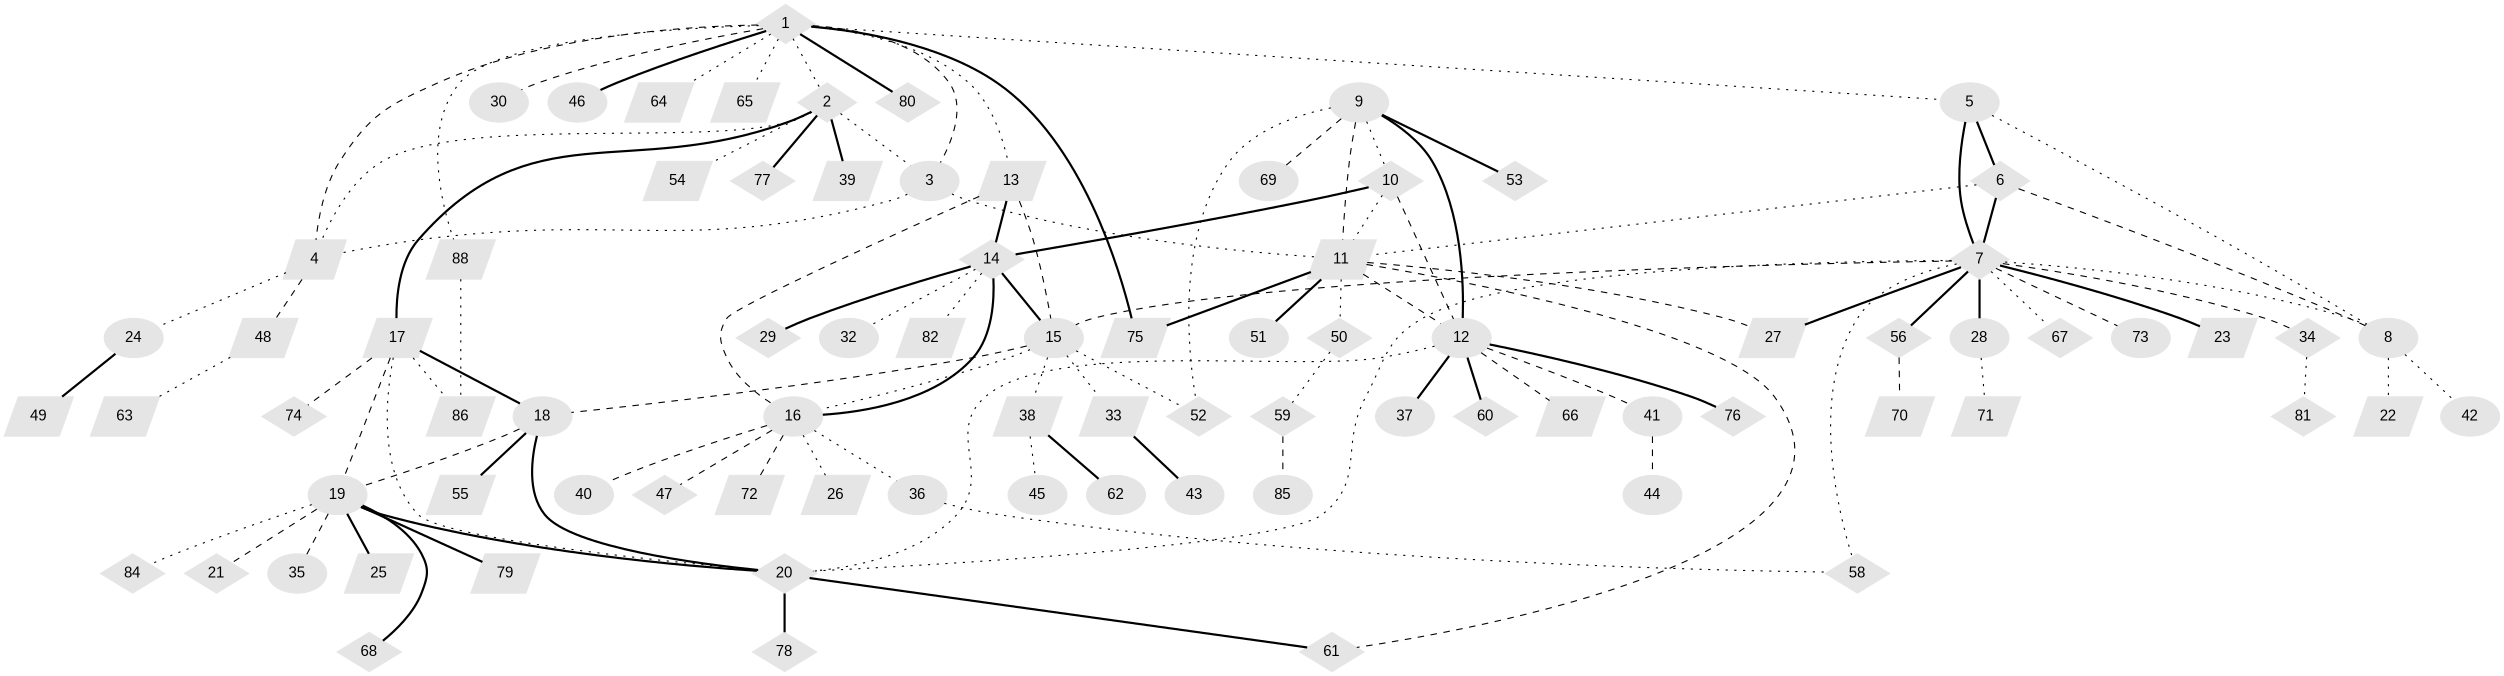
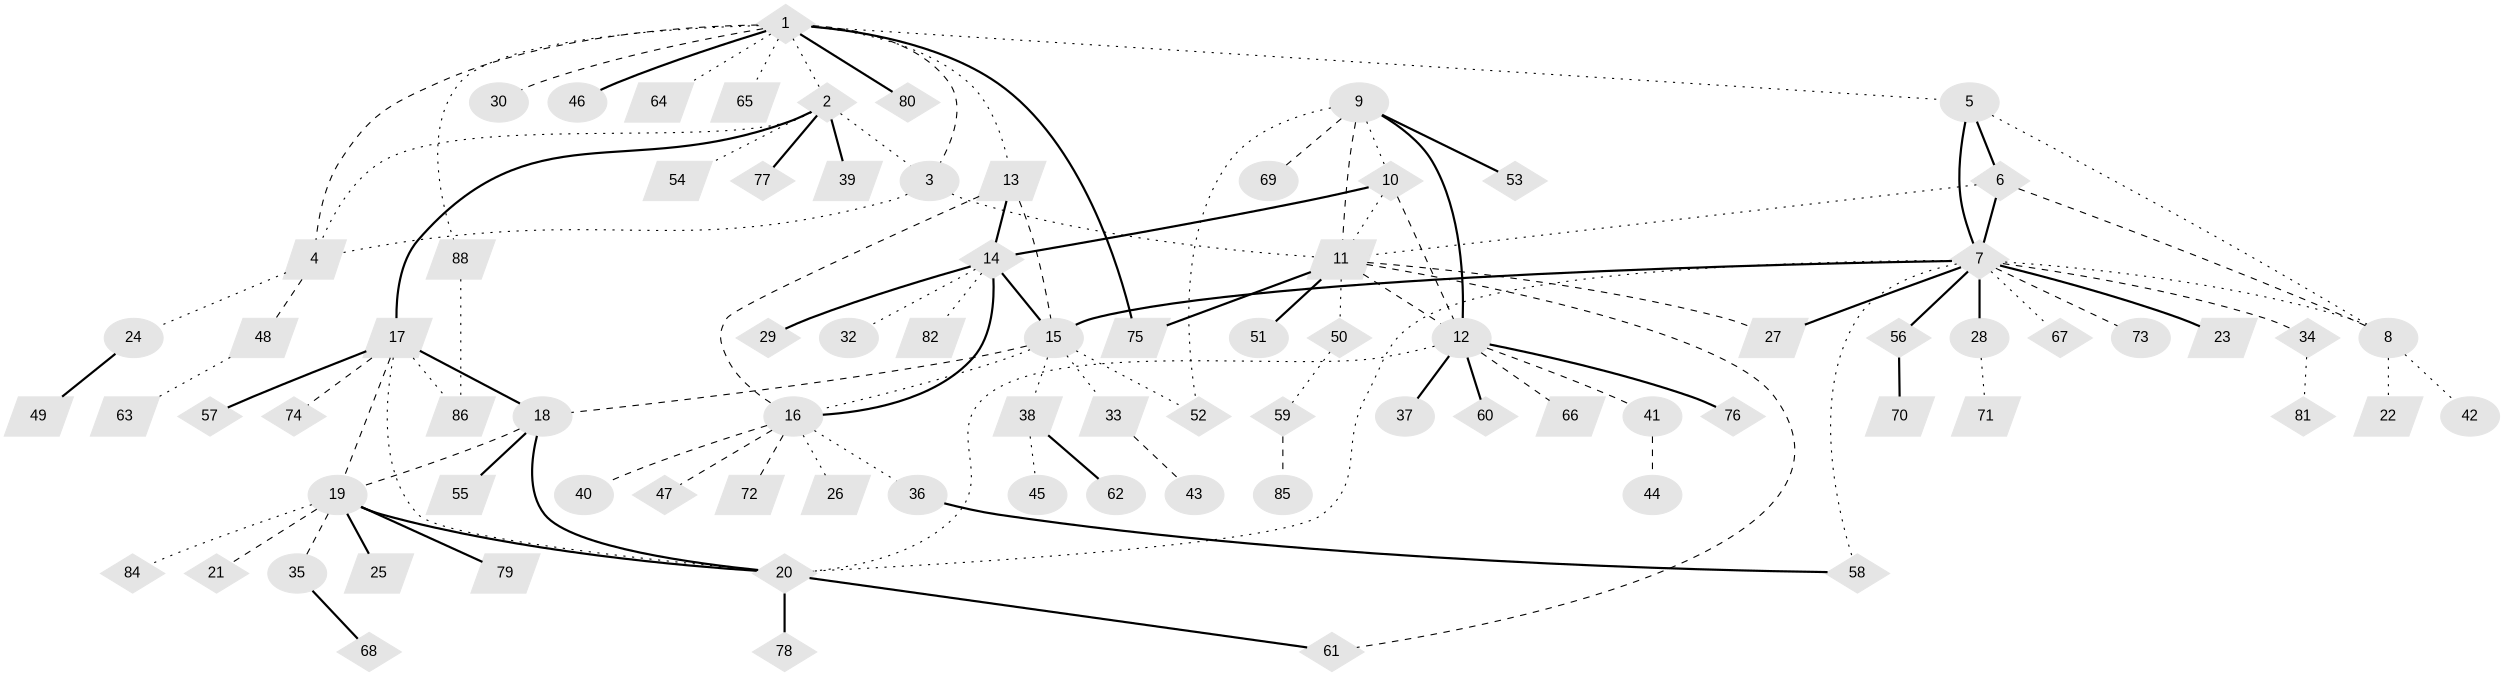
edge "7" -- "15": style dashed -> bold
edge "56" -- "70": style dashed -> bold
node "57": added
edge "33" -- "43": style bold -> dashed
edge "36" -- "58": style dotted -> bold
edge "19" -- "68": now "35" -- "68"
